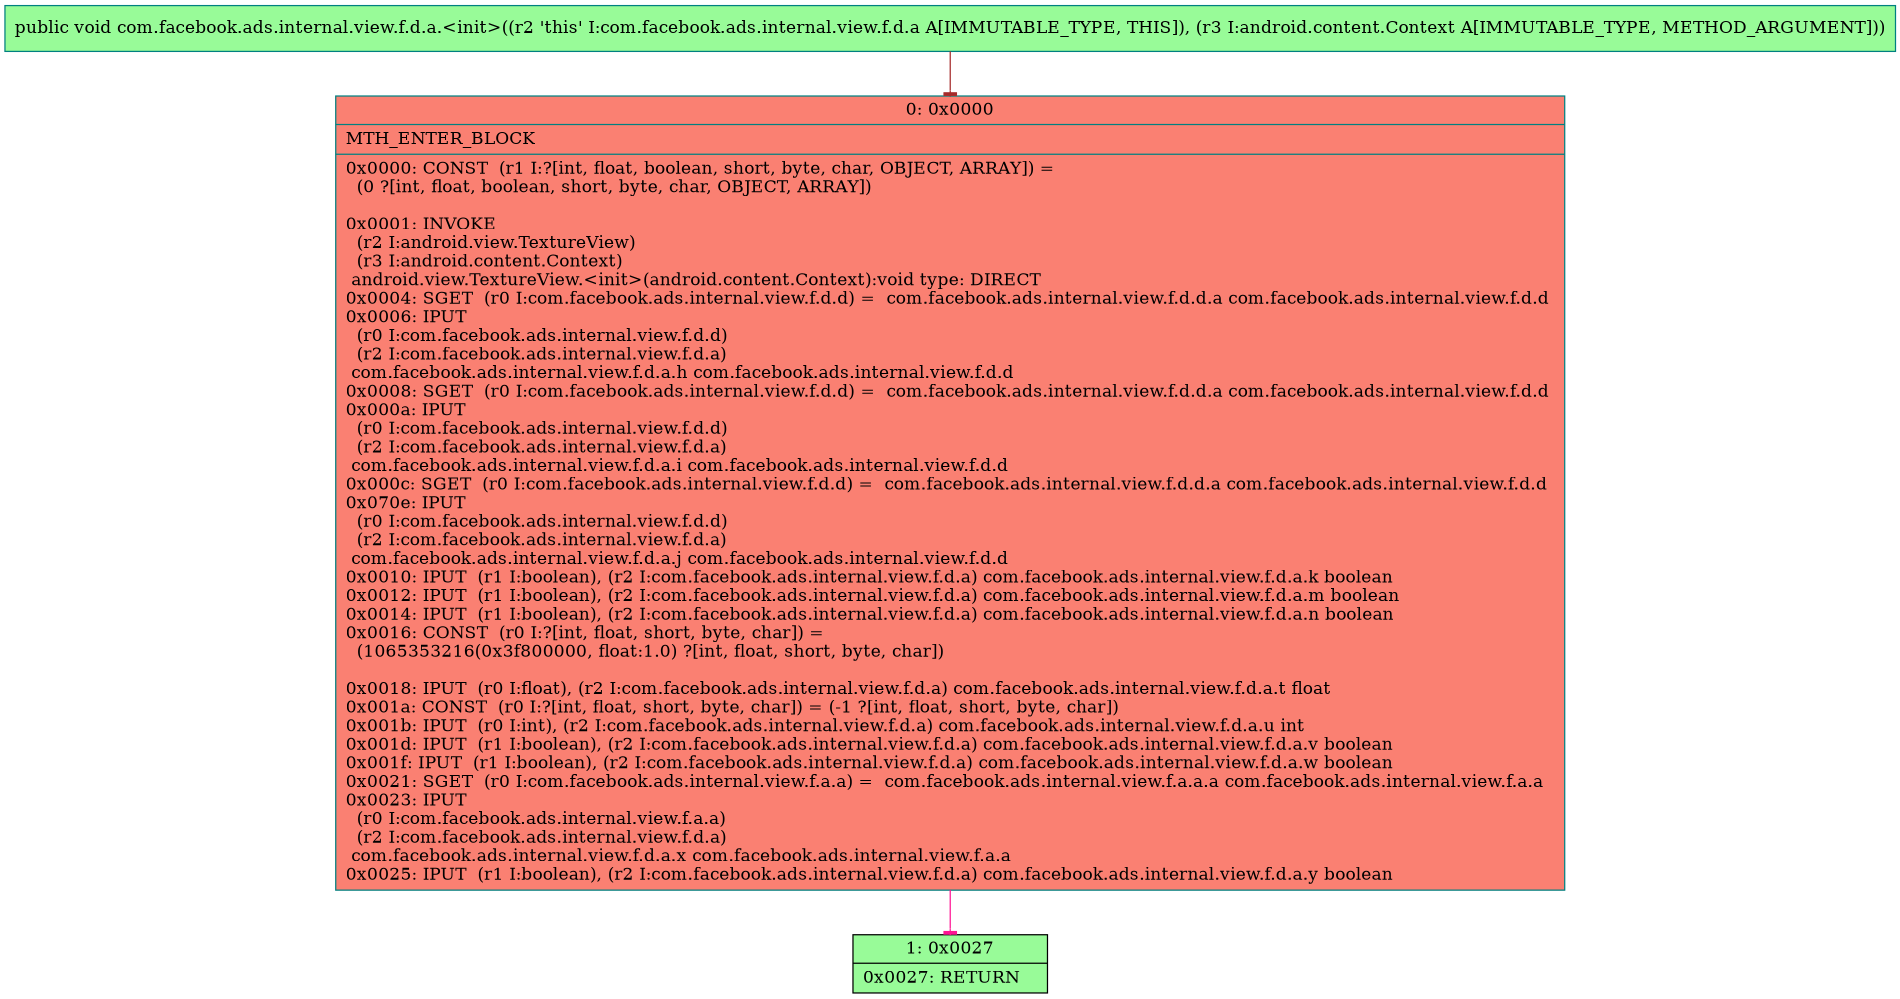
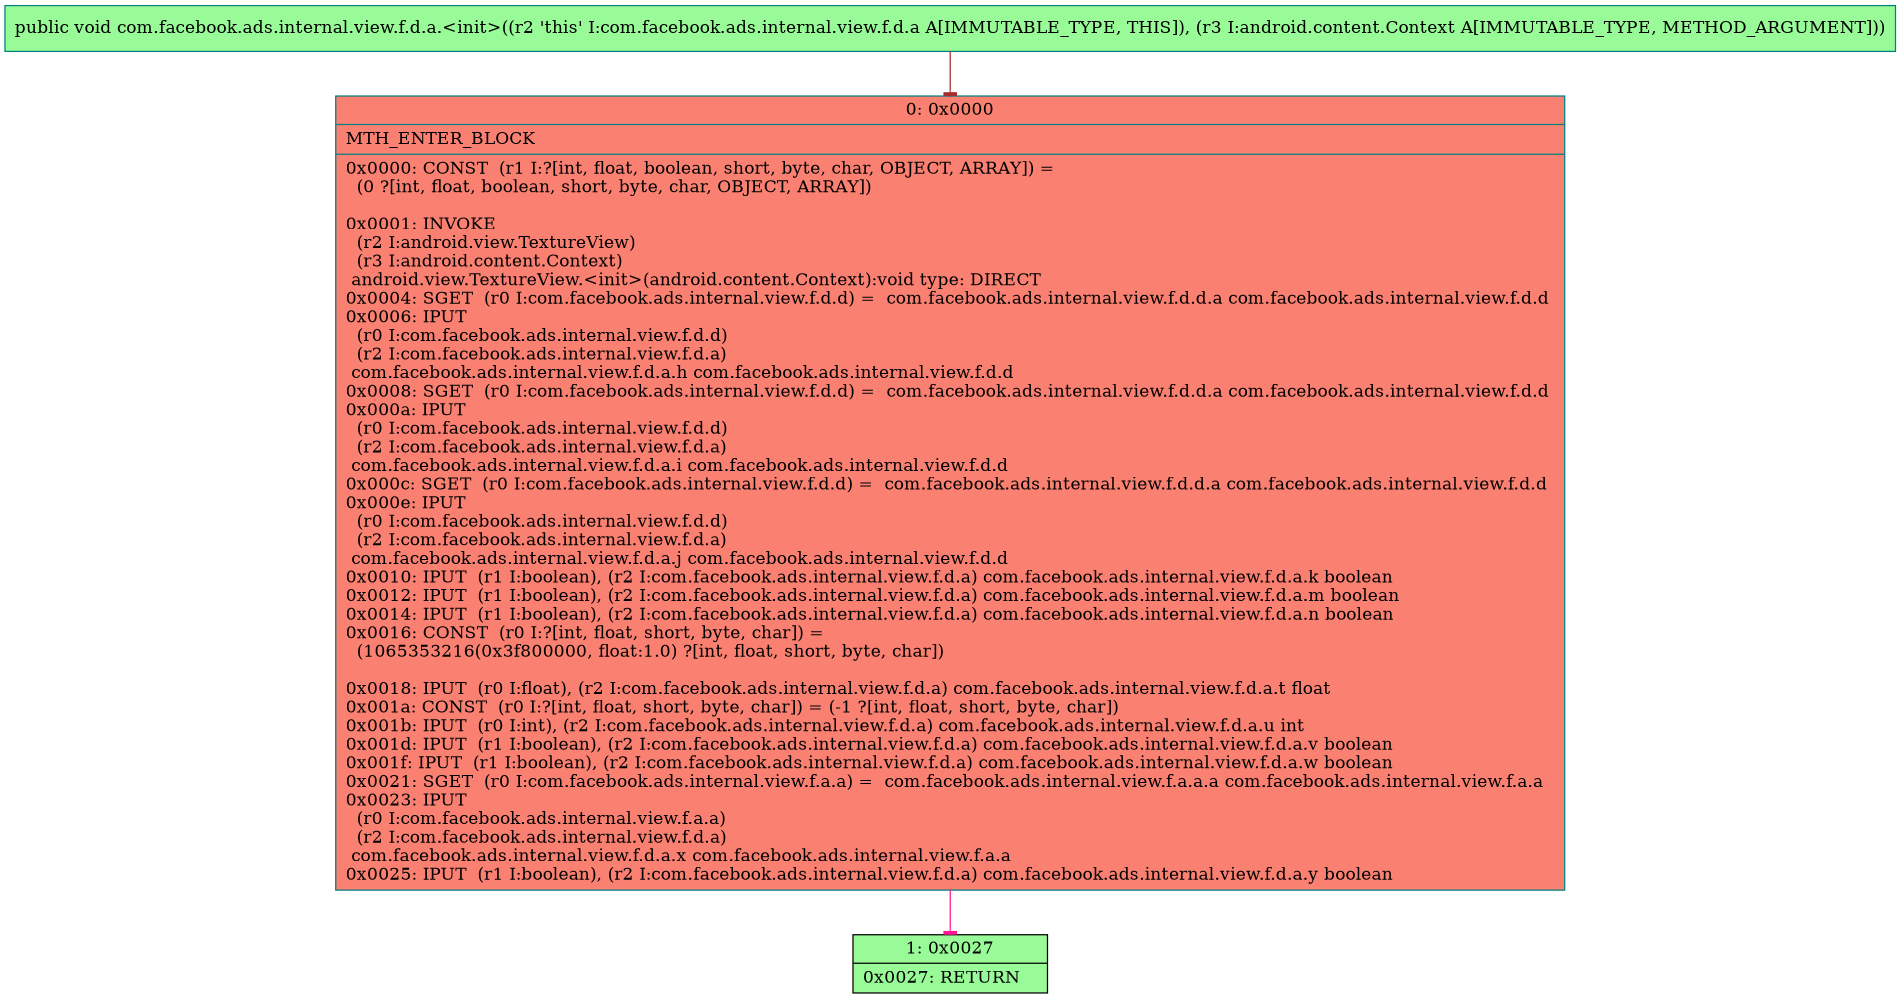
node "0: 0x0000": text "0x070e: IPUT" -> "0x000e: IPUT"
